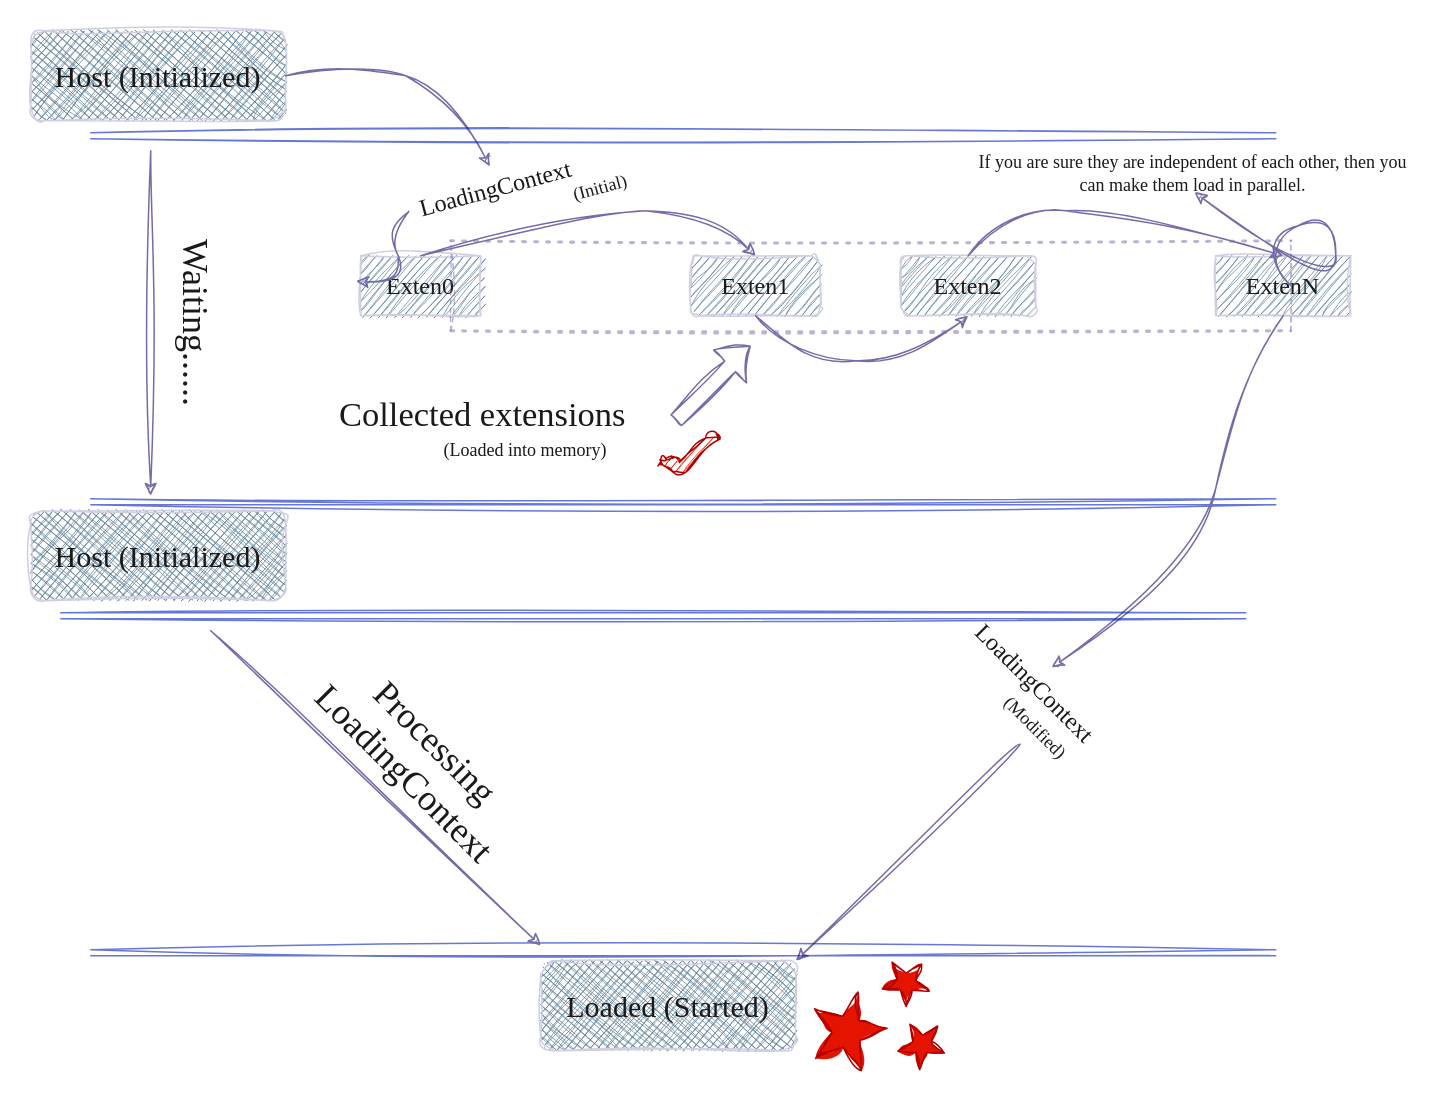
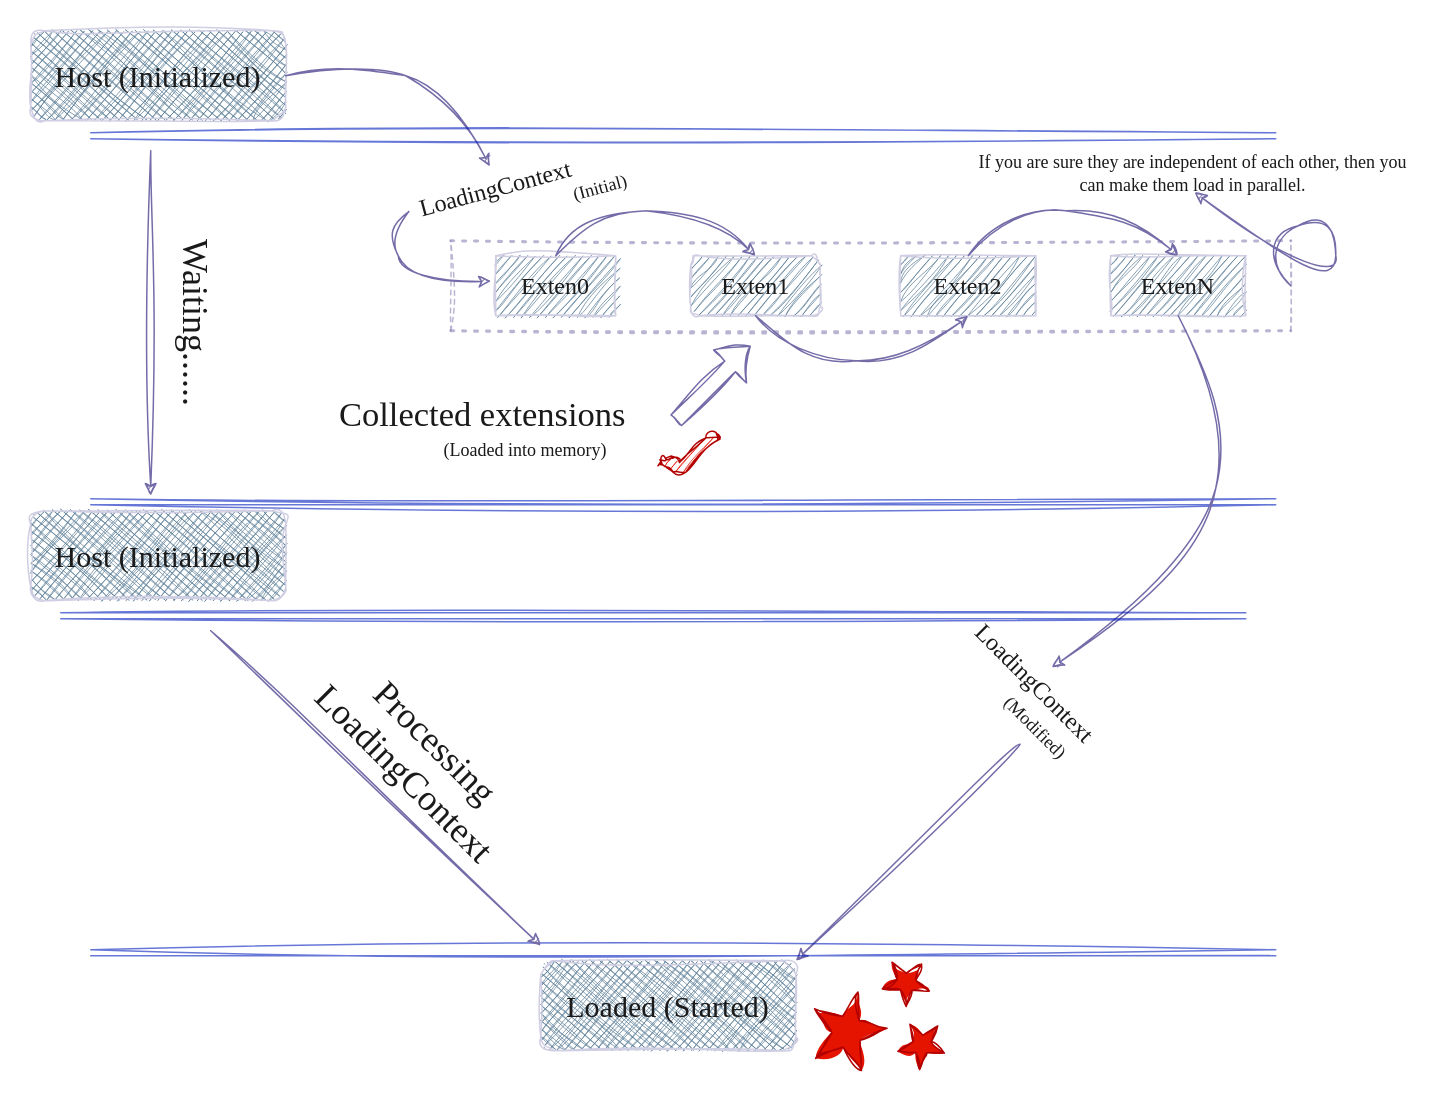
node "Exten0": moved (421, 286) -> (556, 286)
node "Exten2": shape rounded rectangle -> rectangle
node "ExtenN": moved (1283, 286) -> (1178, 286)
